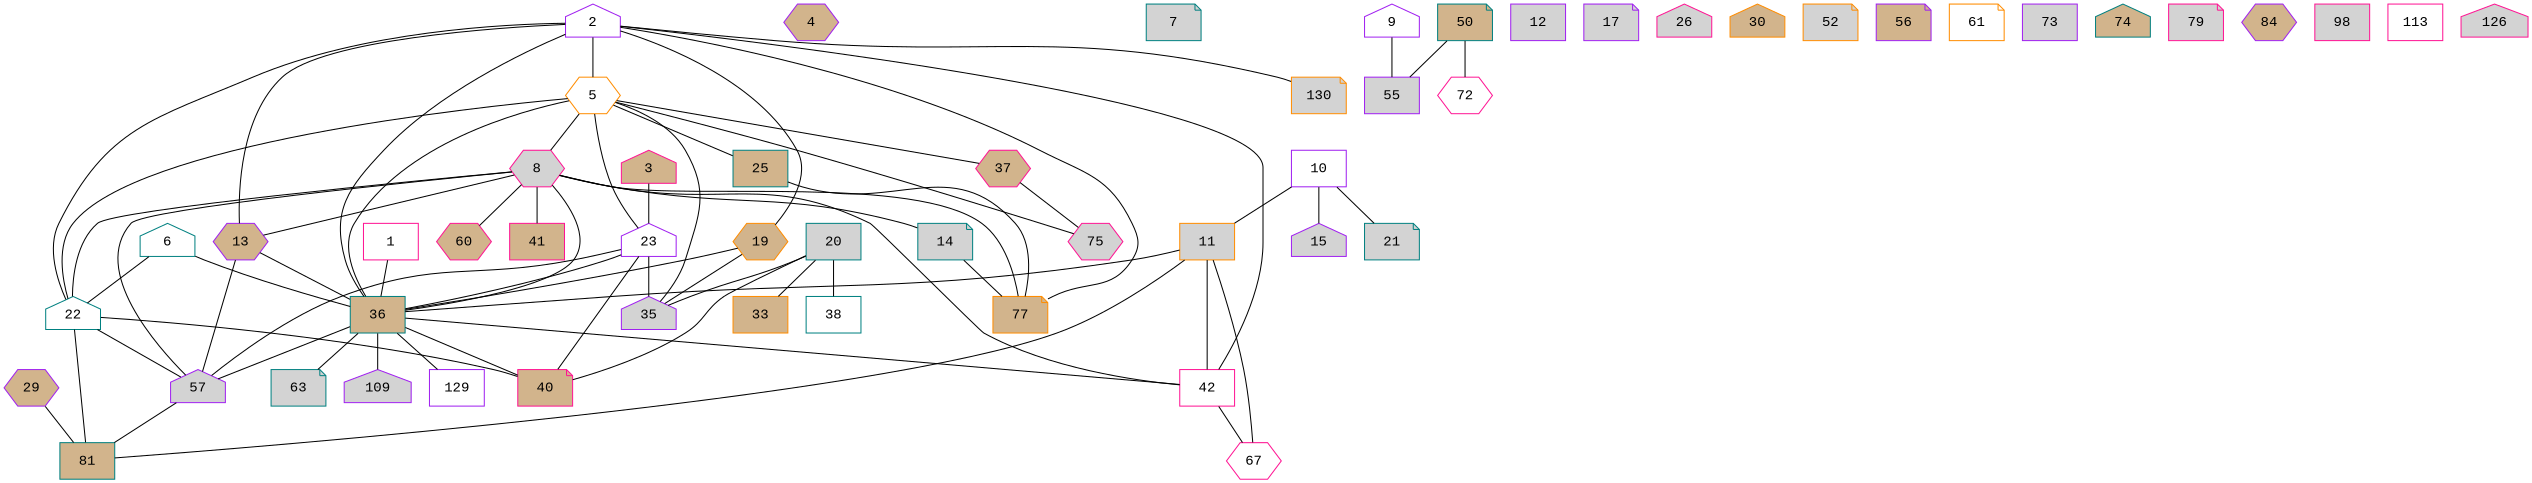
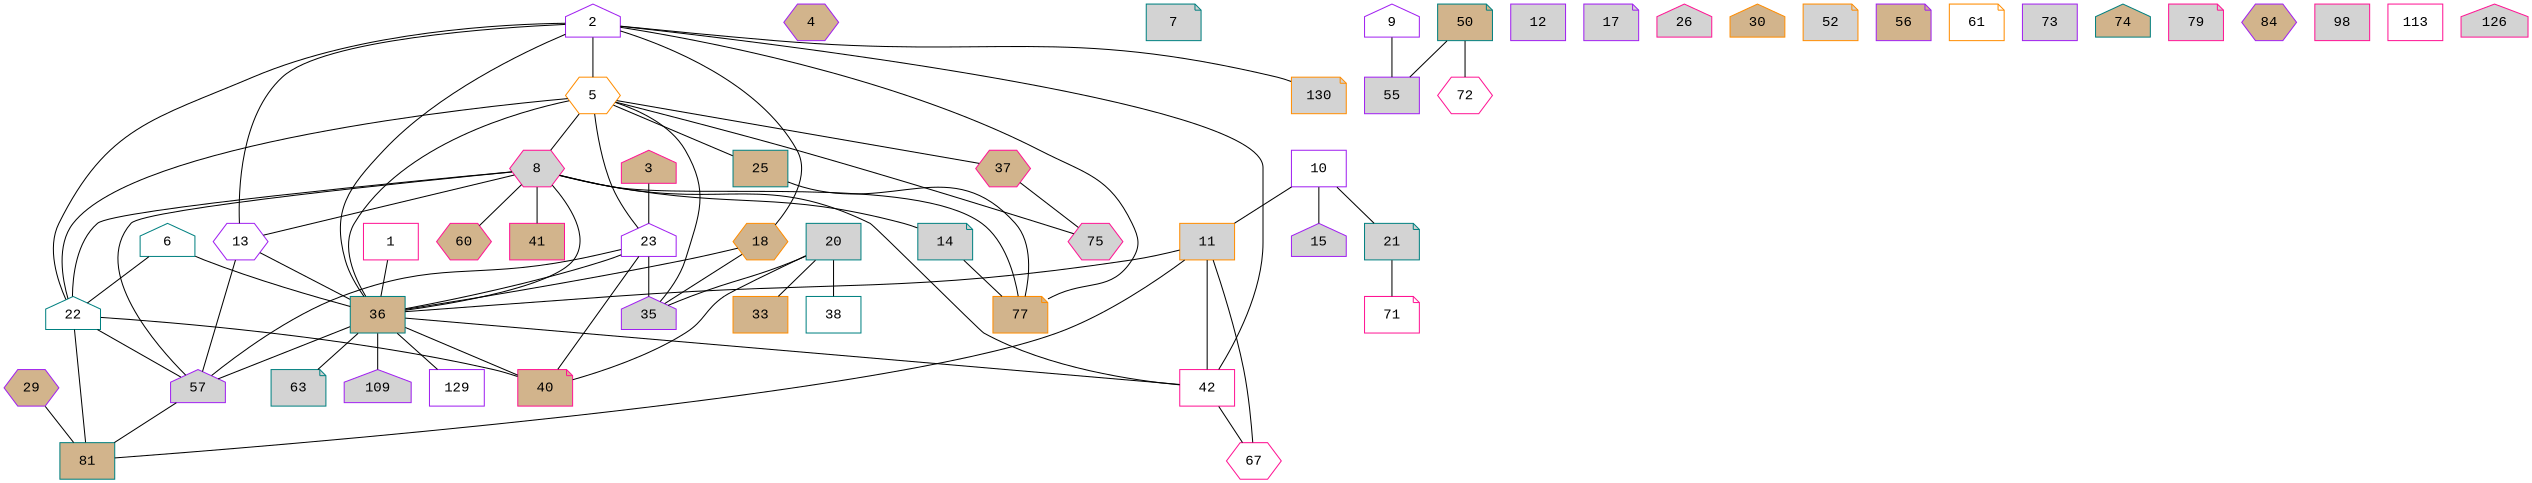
node "13": fillcolor tan -> white
node "19": label "19" -> "18"
node "71": added
